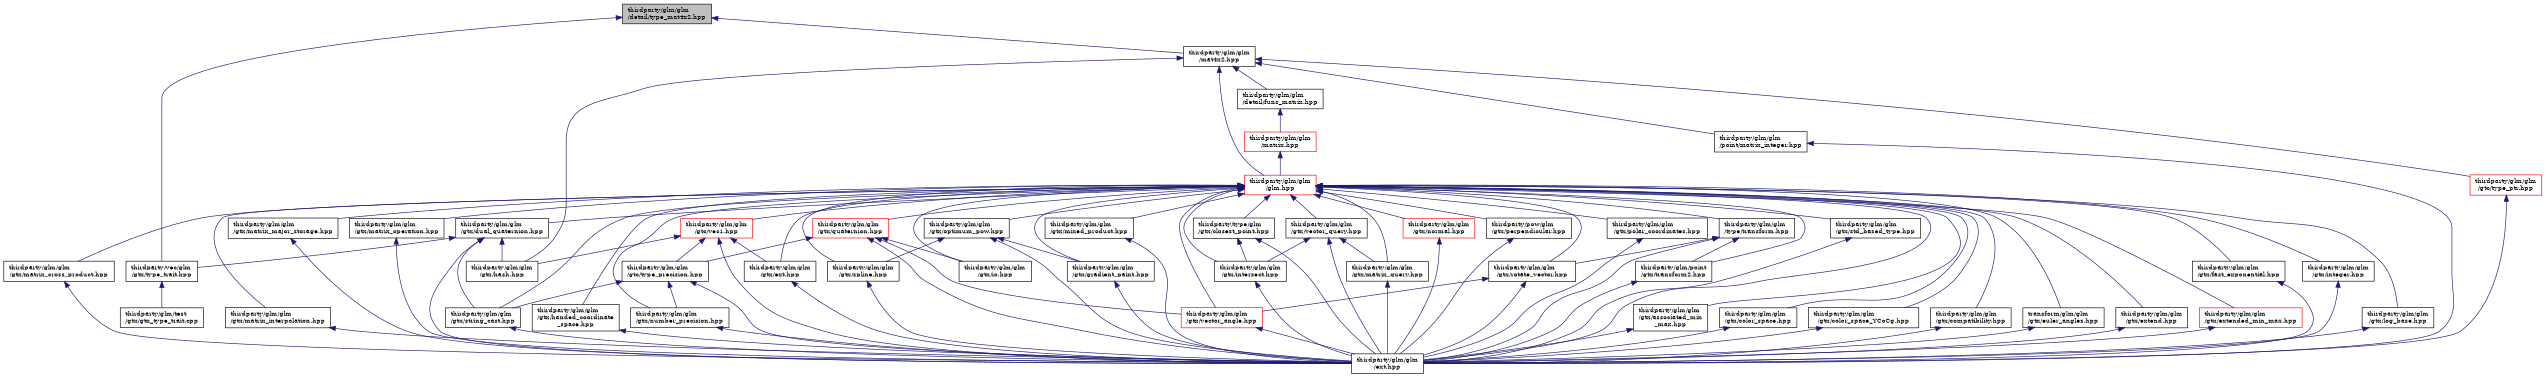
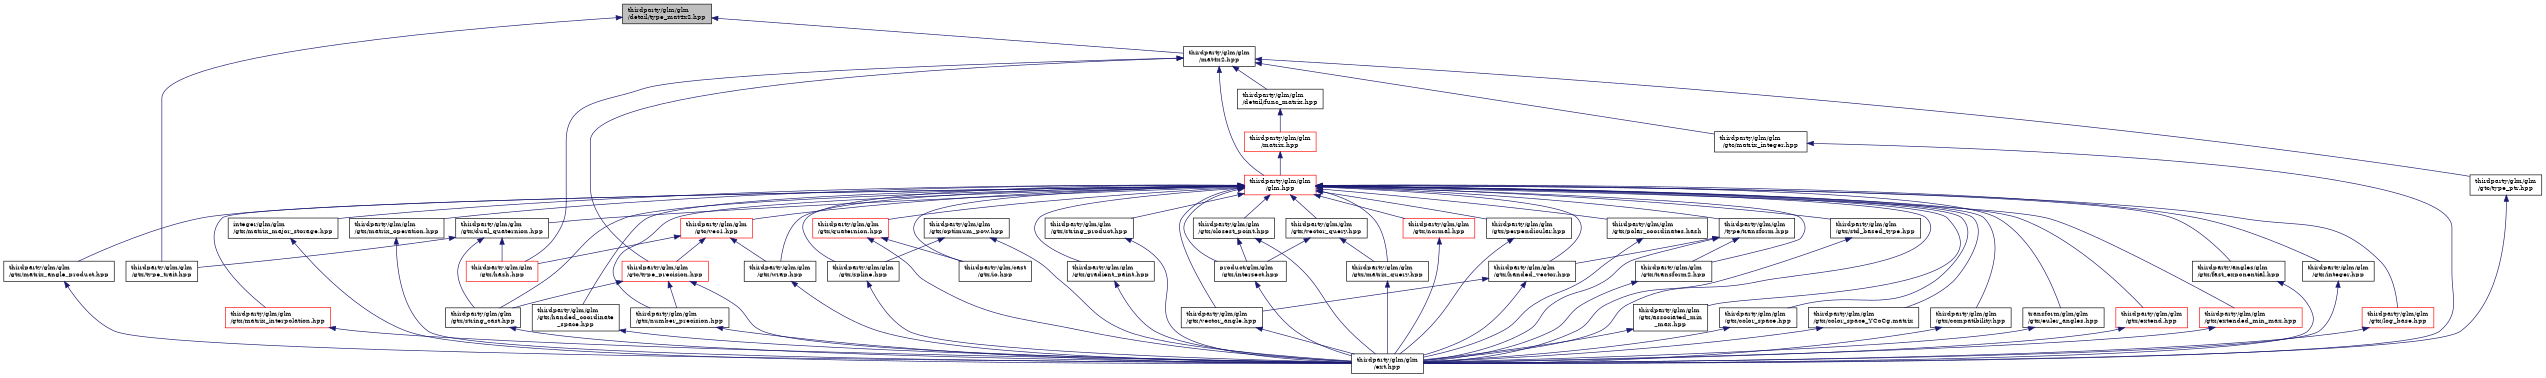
node "thirdparty/glm/glm /point/matrix_integer.hpp": label "thirdparty/glm/glm /point/matrix_integer.hpp" -> "thirdparty/glm/glm /gtc/matrix_integer.hpp"
node "thirdparty/glm/glm /gtc/type_ptr.hpp": color red -> black
edge "thirdparty/glm/glm /gtx/optimum_pow.hpp" -> "thirdparty/glm/glm /glm.hpp": removed
node "thirdparty/glm/glm /gtx/matrix_major_storage.hpp": label "thirdparty/glm/glm /gtx/matrix_major_storage.hpp" -> "integer/glm/glm /gtx/matrix_major_storage.hpp"
node "thirdparty/glm/glm /gtx/mixed_product.hpp": label "thirdparty/glm/glm /gtx/mixed_product.hpp" -> "thirdparty/glm/glm /gtx/string_product.hpp"
node "thirdparty/type/glm /gtx/closest_point.hpp": label "thirdparty/type/glm /gtx/closest_point.hpp" -> "thirdparty/glm/glm /gtx/closest_point.hpp"
node "thirdparty/pow/glm /gtx/perpendicular.hpp": label "thirdparty/pow/glm /gtx/perpendicular.hpp" -> "thirdparty/glm/glm /gtx/perpendicular.hpp"
node "thirdparty/glm/glm /gtx/polar_coordinates.hpp": label "thirdparty/glm/glm /gtx/polar_coordinates.hpp" -> "thirdparty/glm/glm /gtx/polar_coordinates.hash"
edge "thirdparty/glm/glm /gtc/type_precision.hpp" -> "thirdparty/glm/glm /gtx/quaternion.hpp": now "thirdparty/glm/glm /gtc/type_precision.hpp" -> "thirdparty/glm/glm /mat4x2.hpp"
edge "thirdparty/glm/glm /gtx/gradient_paint.hpp" -> "thirdparty/glm/glm /gtx/optimum_pow.hpp": removed
node "thirdparty/glm/glm /gtx/matrix_cross_product.hpp": label "thirdparty/glm/glm /gtx/matrix_cross_product.hpp" -> "thirdparty/glm/glm /gtx/matrix_angle_product.hpp"
node "thirdparty/vec/glm /gtx/type_trait.hpp": label "thirdparty/vec/glm /gtx/type_trait.hpp" -> "thirdparty/glm/glm /gtx/type_trait.hpp"
node "thirdparty/glm/glm /gtx/hash.hpp": color black -> red
node "thirdparty/glm/glm /gtc/type_precision.hpp": color black -> red
node "thirdparty/glm/glm /gtx/ext.hpp": label "thirdparty/glm/glm /gtx/ext.hpp" -> "thirdparty/glm/glm /gtx/wrap.hpp"
node "thirdparty/glm/glm /gtx/io.hpp": label "thirdparty/glm/glm /gtx/io.hpp" -> "thirdparty/glm/cast /gtx/io.hpp"
node "thirdparty/glm/glm /gtx/intersect.hpp": label "thirdparty/glm/glm /gtx/intersect.hpp" -> "product/glm/glm /gtx/intersect.hpp"
node "thirdparty/glm/glm /gtx/rotate_vector.hpp": label "thirdparty/glm/glm /gtx/rotate_vector.hpp" -> "thirdparty/glm/glm /gtx/handed_vector.hpp"
node "thirdparty/glm/point /gtx/transform2.hpp": label "thirdparty/glm/point /gtx/transform2.hpp" -> "thirdparty/glm/glm /gtx/transform2.hpp"
node "thirdparty/glm/glm /gtx/fast_exponential.hpp": label "thirdparty/glm/glm /gtx/fast_exponential.hpp" -> "thirdparty/angles/glm /gtx/fast_exponential.hpp"
edge "thirdparty/glm/glm /gtx/vector_angle.hpp" -> "thirdparty/glm/glm /gtx/quaternion.hpp": removed
edge "thirdparty/glm/glm /ext.hpp" -> "thirdparty/glm/glm /gtx/vector_query.hpp": removed
node "thirdparty/glm/test /gtx/gtx_type_trait.cpp": removed
node "thirdparty/glm/glm /gtx/matrix_interpolation.hpp": color black -> red
node "thirdparty/glm/glm /gtx/vector_angle.hpp": color red -> black
node "thirdparty/glm/glm /gtx/color_space_YCoCg.hpp": label "thirdparty/glm/glm /gtx/color_space_YCoCg.hpp" -> "thirdparty/glm/glm /gtx/color_space_YCoCg.matrix"
node "thirdparty/glm/glm /gtx/extend.hpp": color black -> red
node "thirdparty/glm/glm /gtx/log_base.hpp": color black -> red
edge "thirdparty/glm/glm /ext.hpp" -> "thirdparty/glm/glm /gtc/vec1.hpp": removed
edge "thirdparty/glm/glm /ext.hpp" -> "thirdparty/glm/glm /gtx/dual_quaternion.hpp": removed
